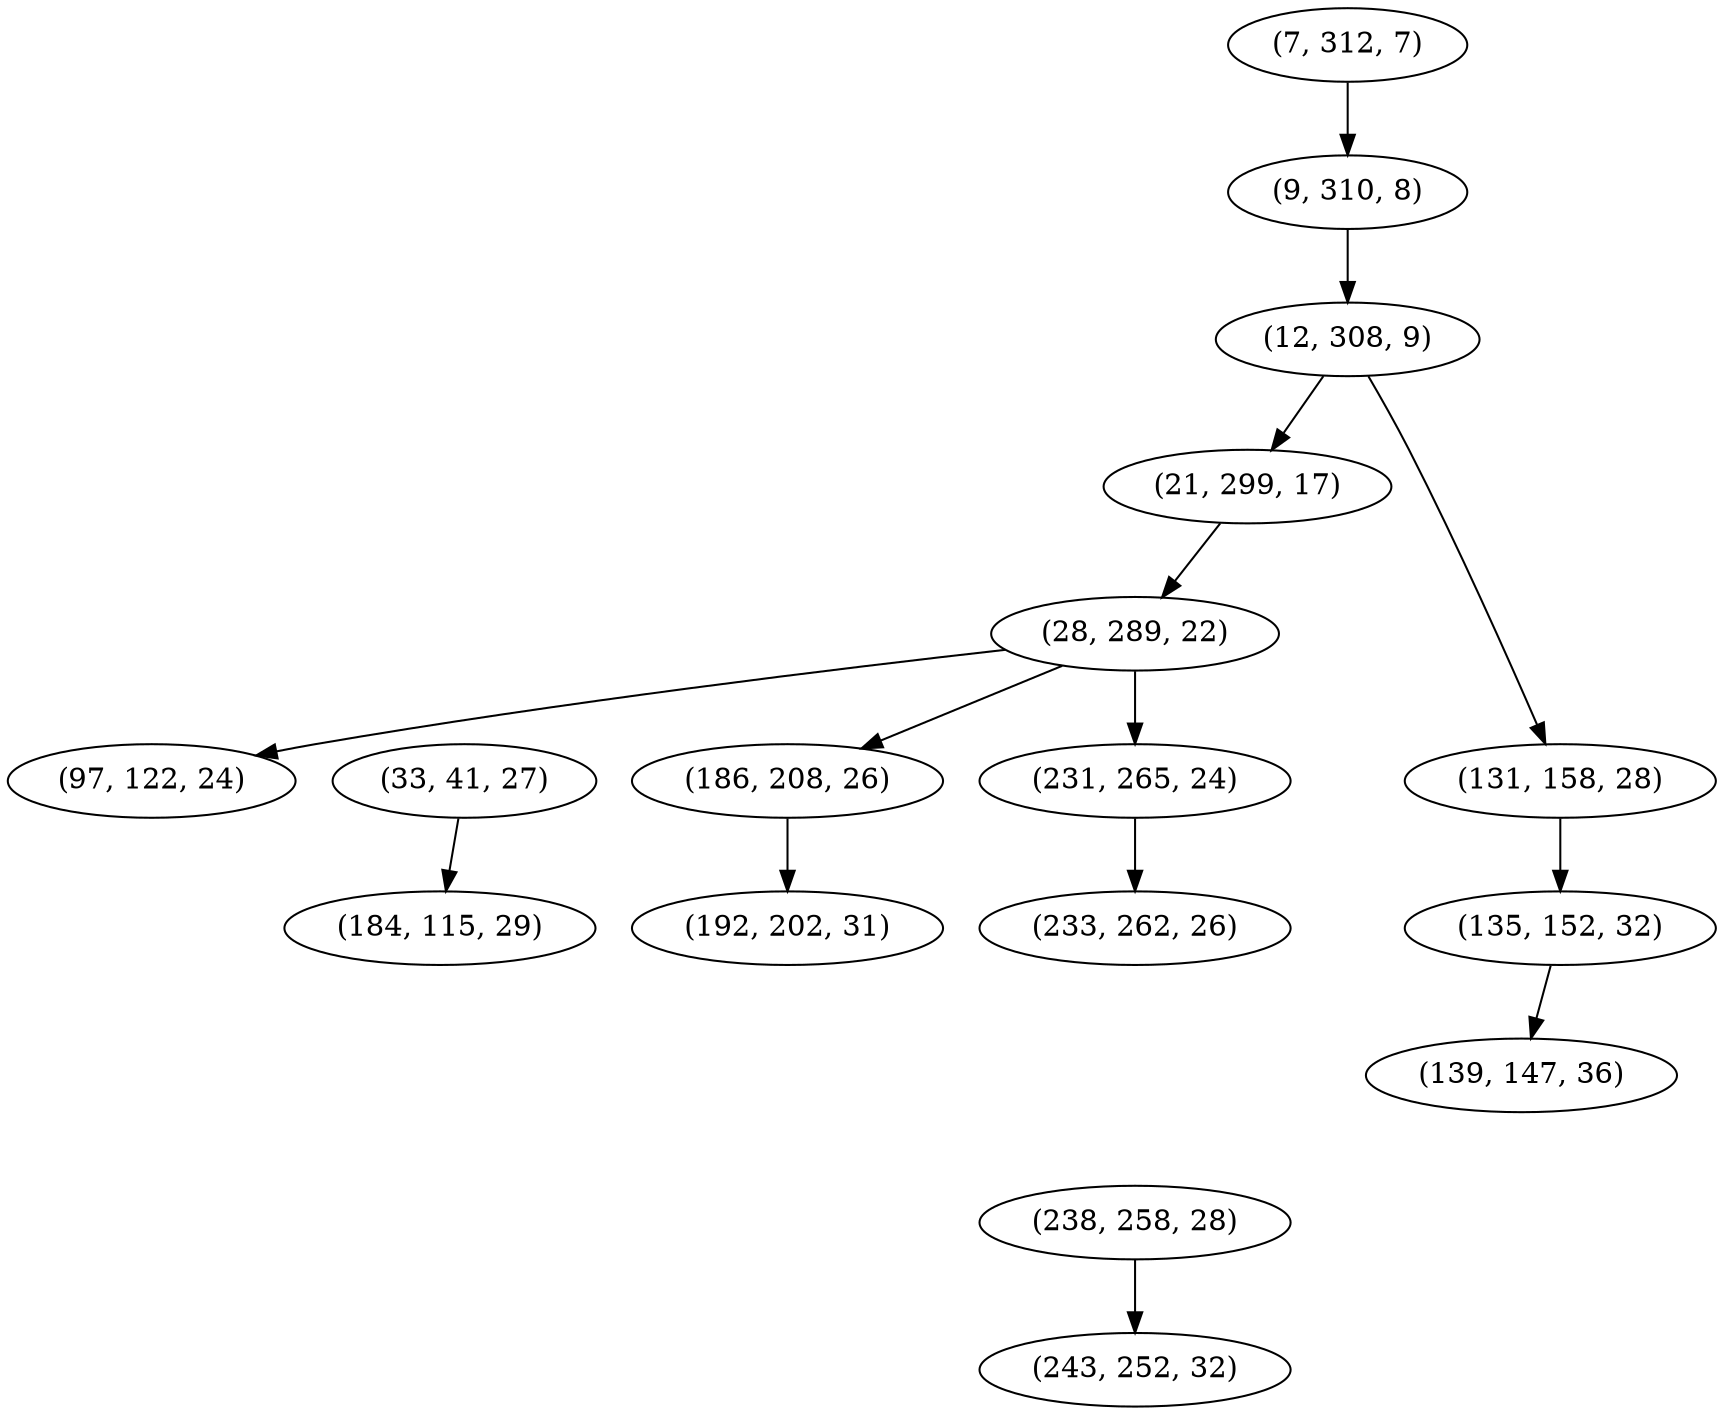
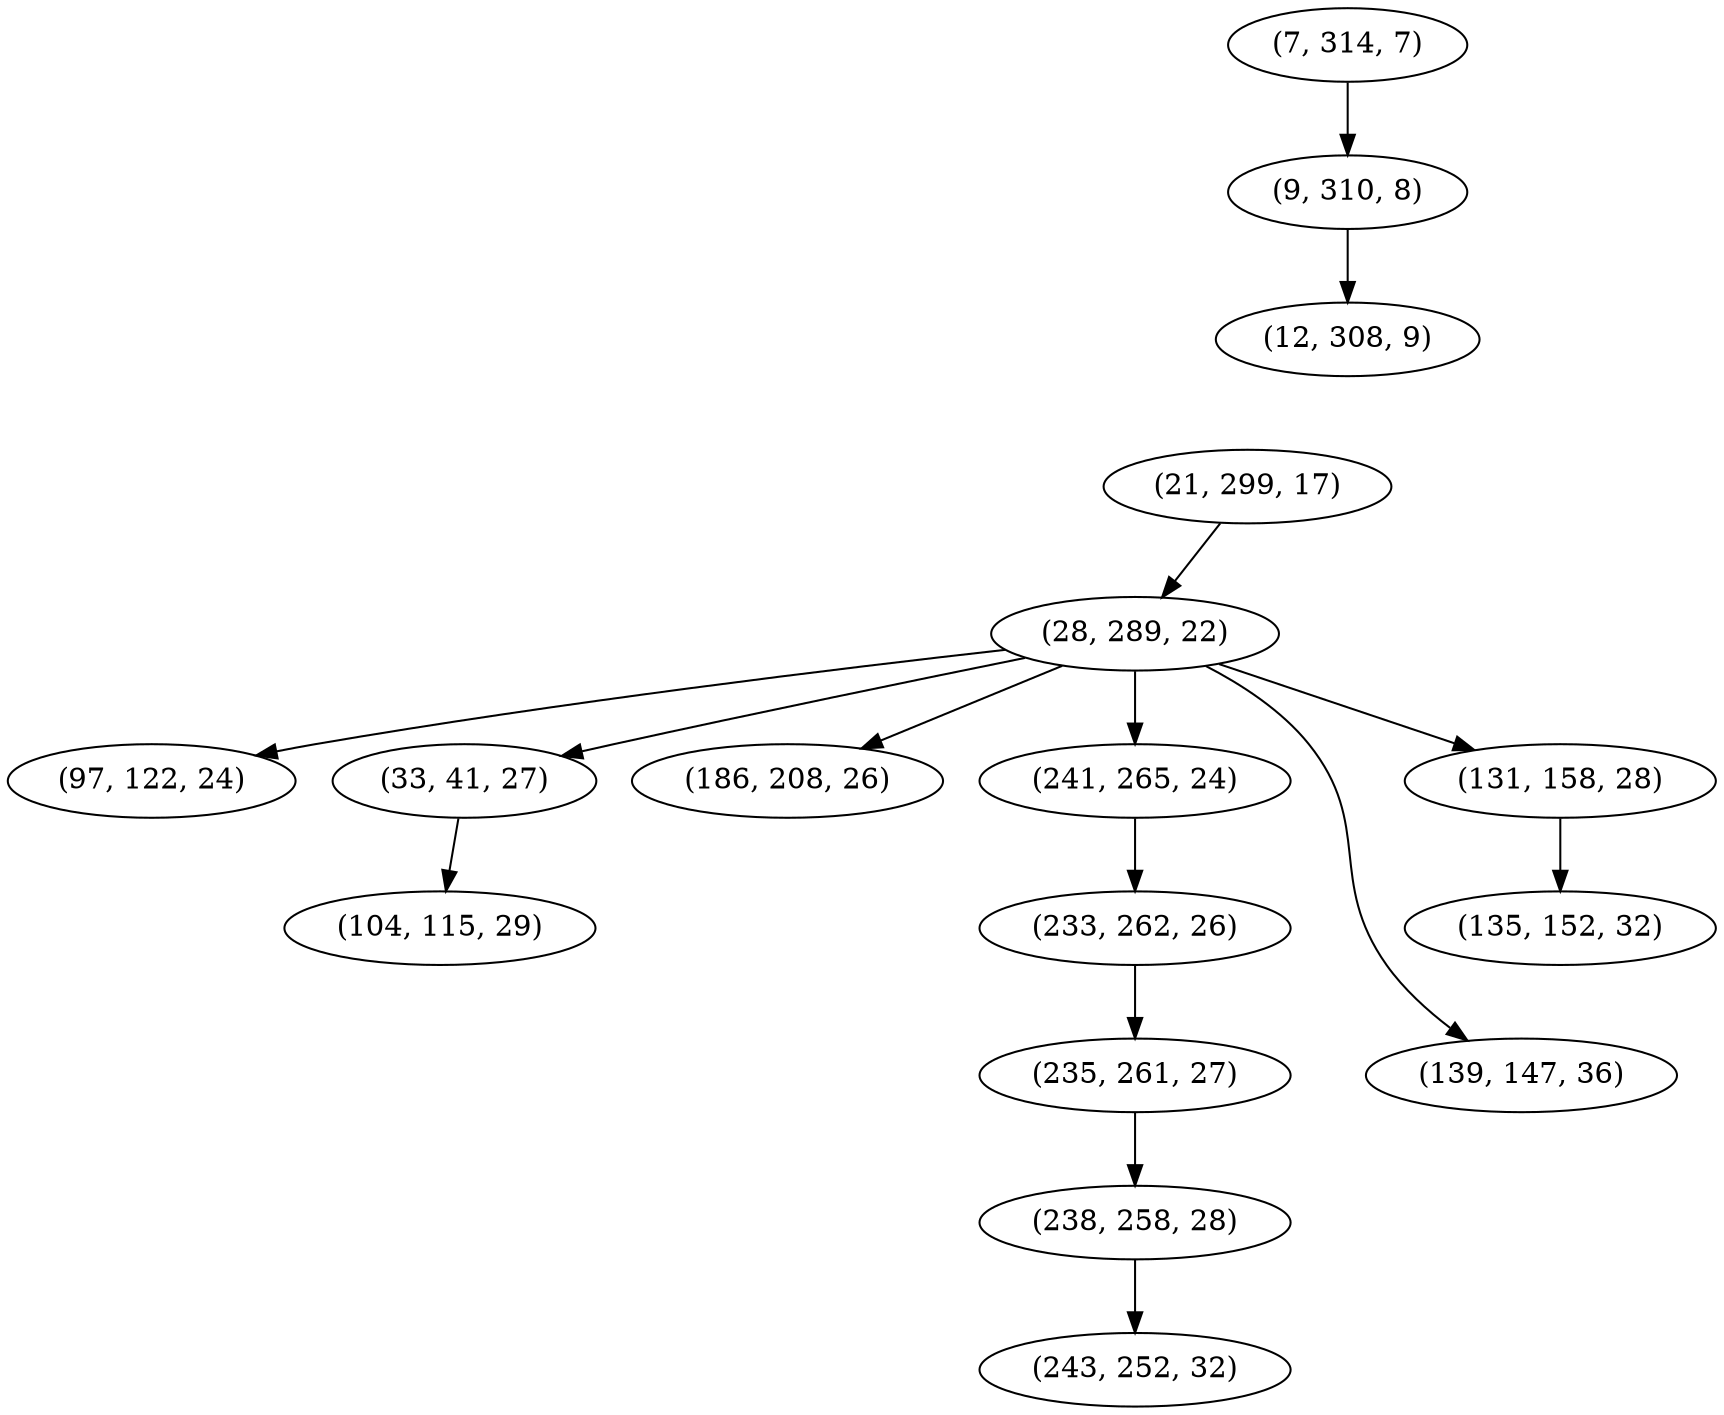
node "(7, 312, 7)": label "(7, 312, 7)" -> "(7, 314, 7)"
edge "(12, 308, 9)" -> "(21, 299, 17)": removed
edge "(12, 308, 9)" -> "(131, 158, 28)": now "(28, 289, 22)" -> "(131, 158, 28)"
edge "(28, 289, 22)" -> "(33, 41, 27)": added
node "(231, 265, 24)": label "(231, 265, 24)" -> "(241, 265, 24)"
node "(184, 115, 29)": label "(184, 115, 29)" -> "(104, 115, 29)"
node "(192, 202, 31)": removed
edge "(135, 152, 32)" -> "(139, 147, 36)": now "(28, 289, 22)" -> "(139, 147, 36)"
node "(235, 261, 27)": added
